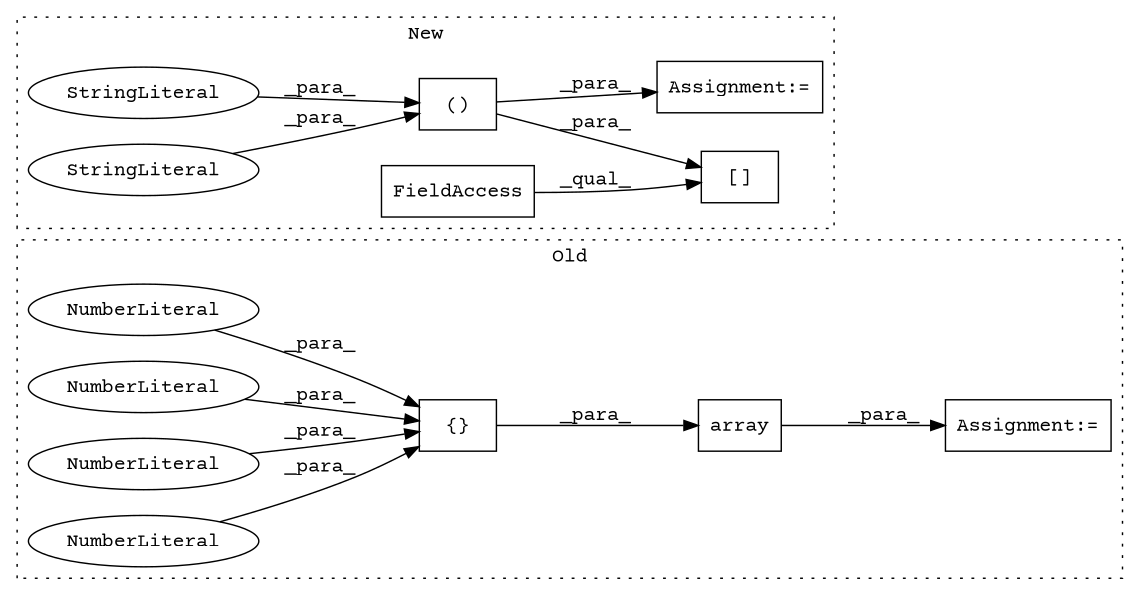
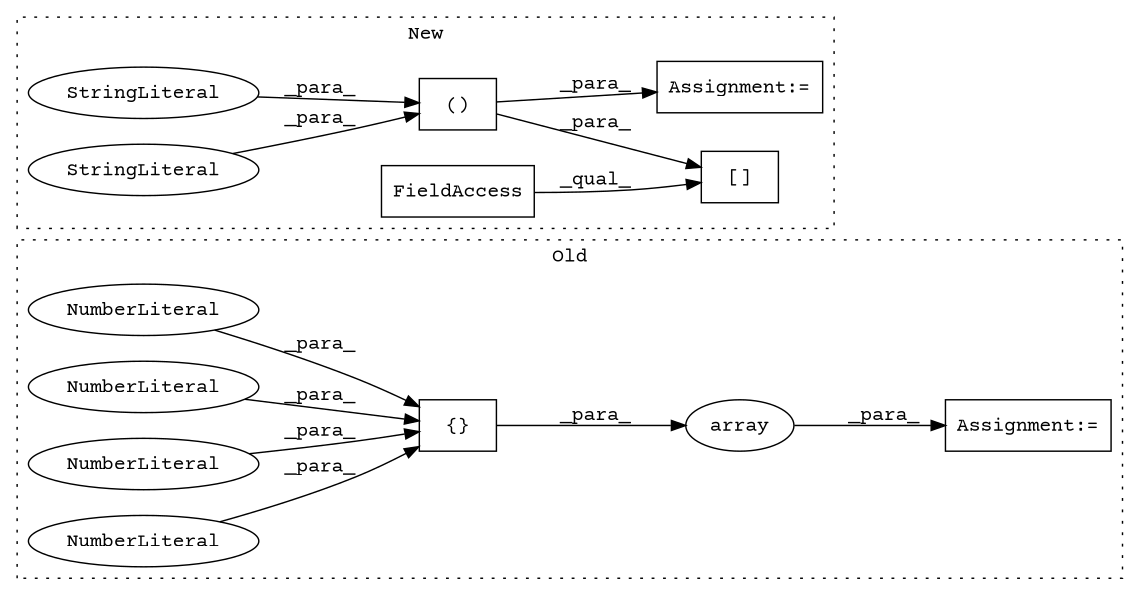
node "array": shape box -> ellipse
